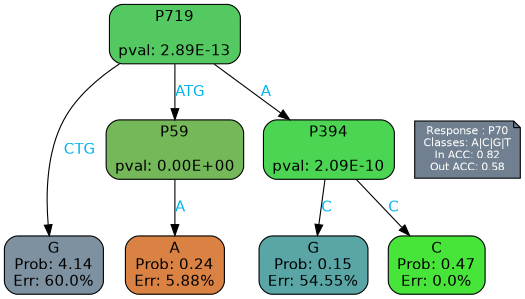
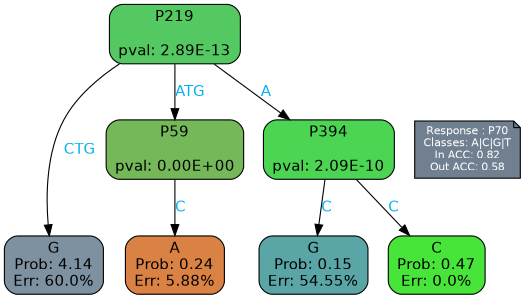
node "P719 pval: 2.89E-13": label "P719 pval: 2.89E-13" -> "P219 pval: 2.89E-13"
edge "P59 pval: 0.00E+00" -> "A Prob: 0.24 Err: 5.88%": label "A" -> "C"
